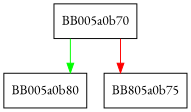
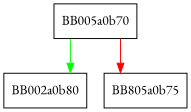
node "BB005a0b80": label "BB005a0b80" -> "BB002a0b80"
